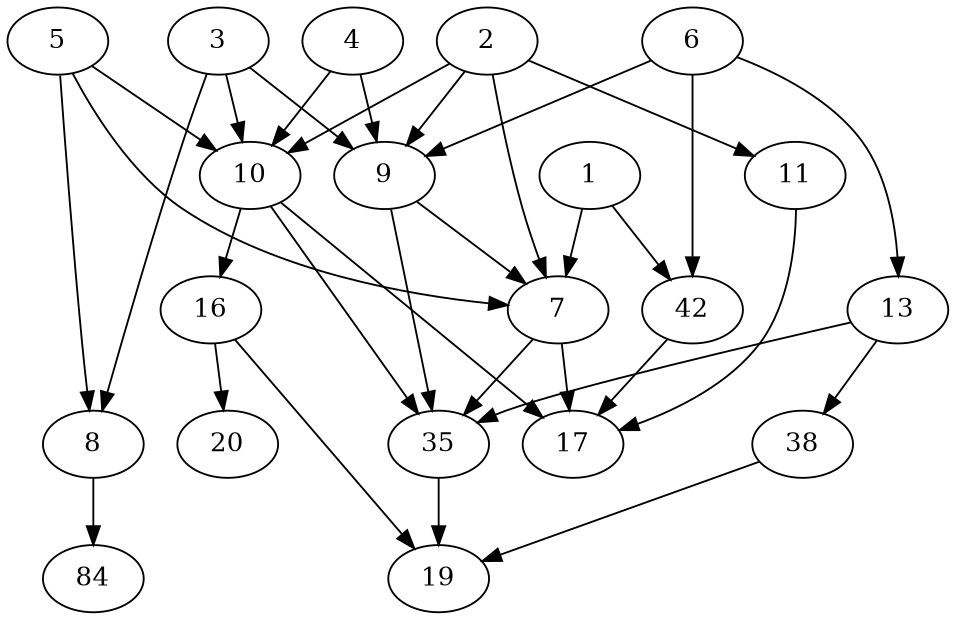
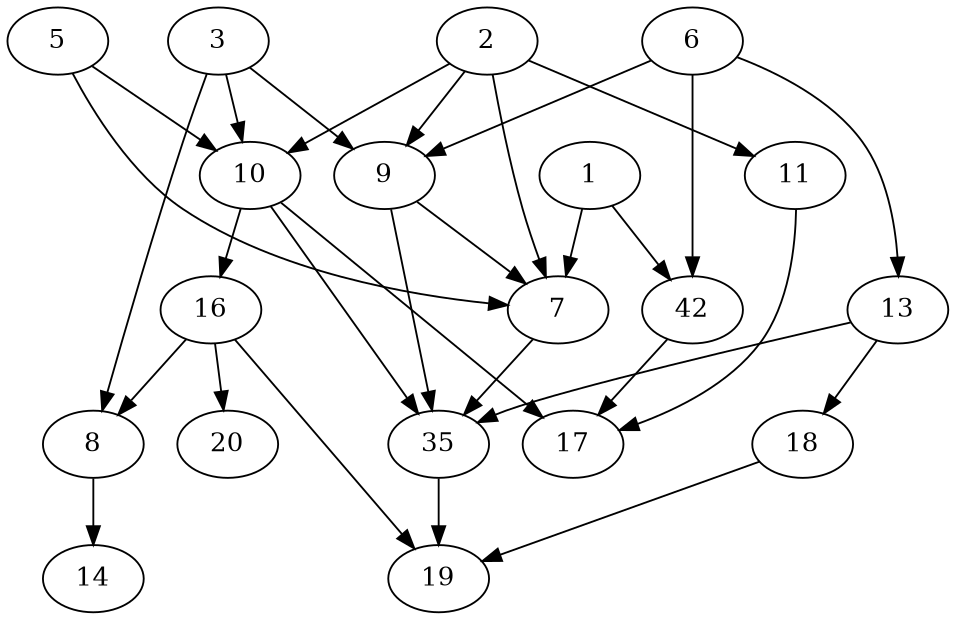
node "4": removed
edge "5" -> "8": now "16" -> "8"
edge "7" -> "17": removed
node "38": label "38" -> "18"
node "84": label "84" -> "14"
